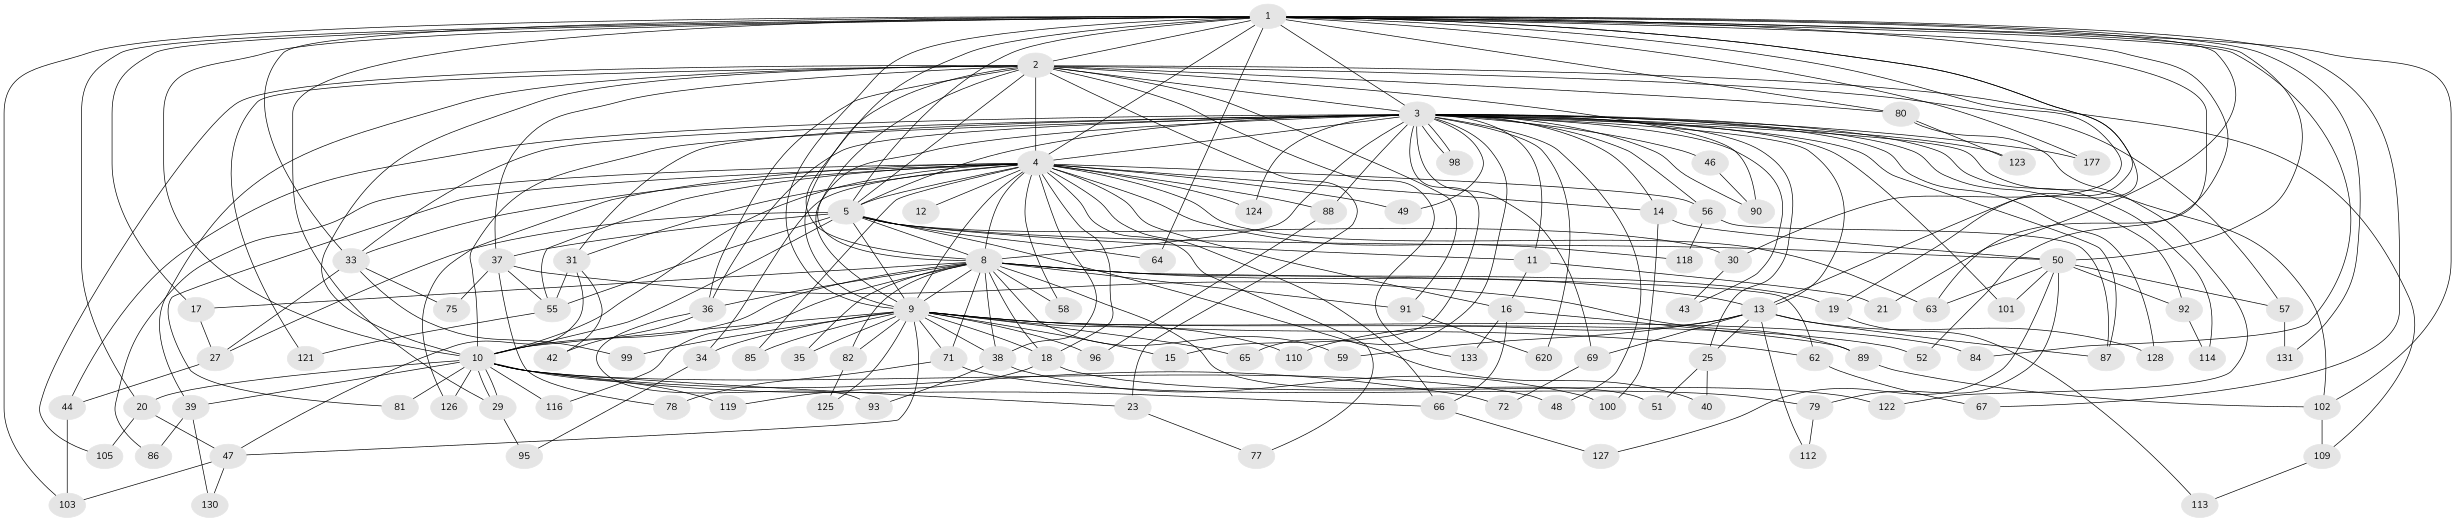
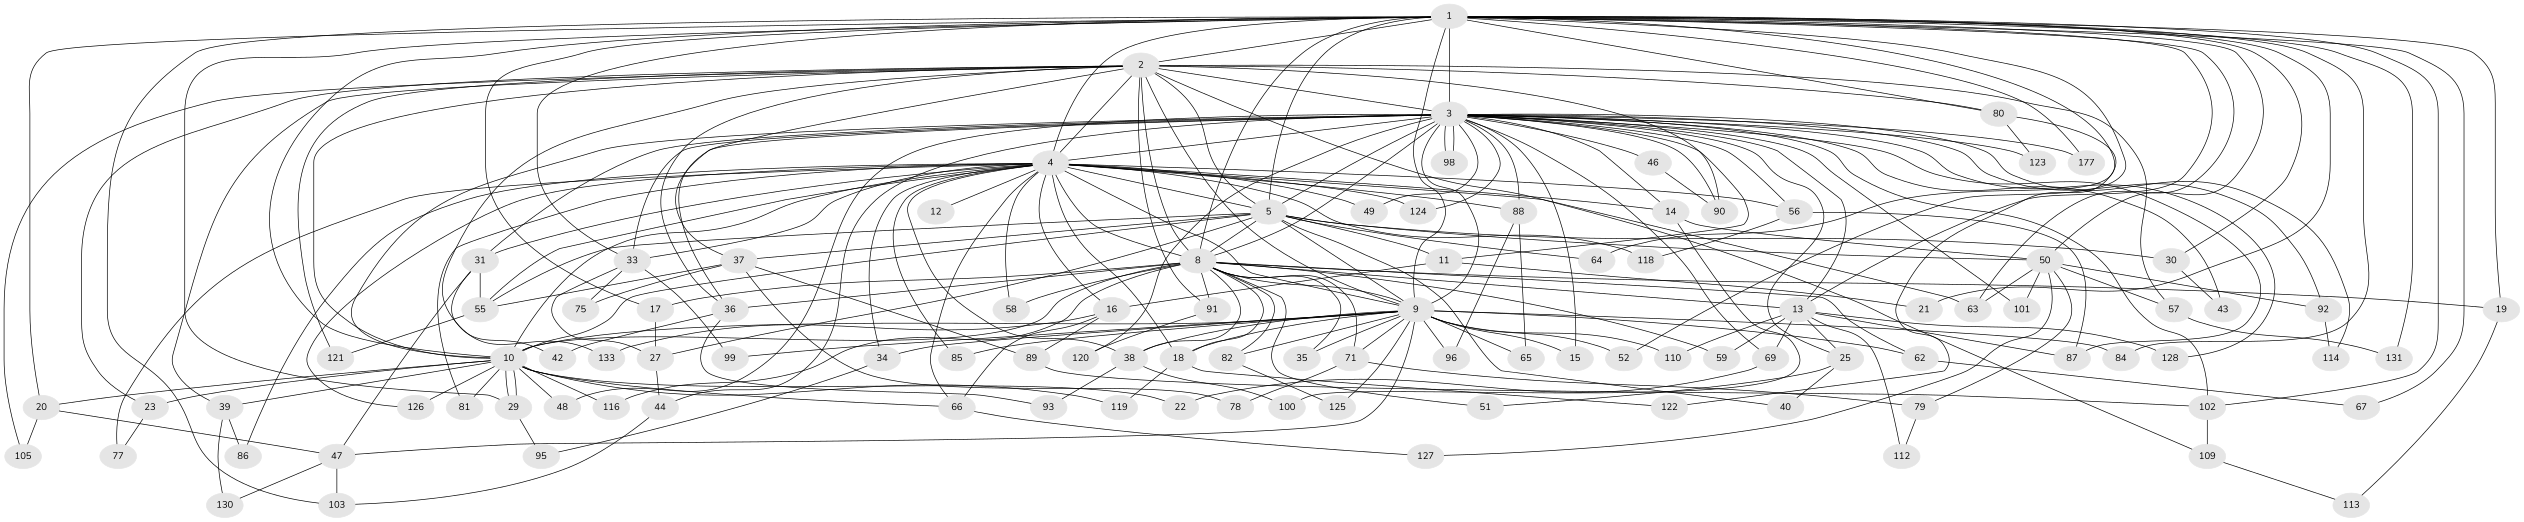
edge "3" -- "65": now "88" -- "65"
node "620": label "620" -> "120"
node "72": label "72" -> "22"
